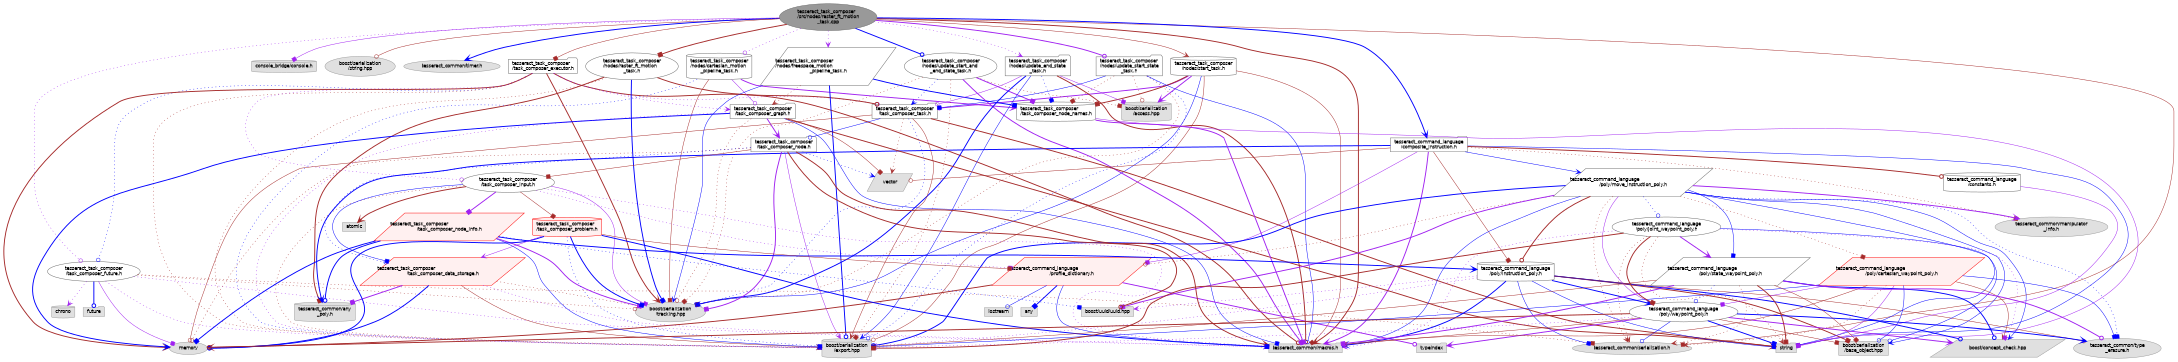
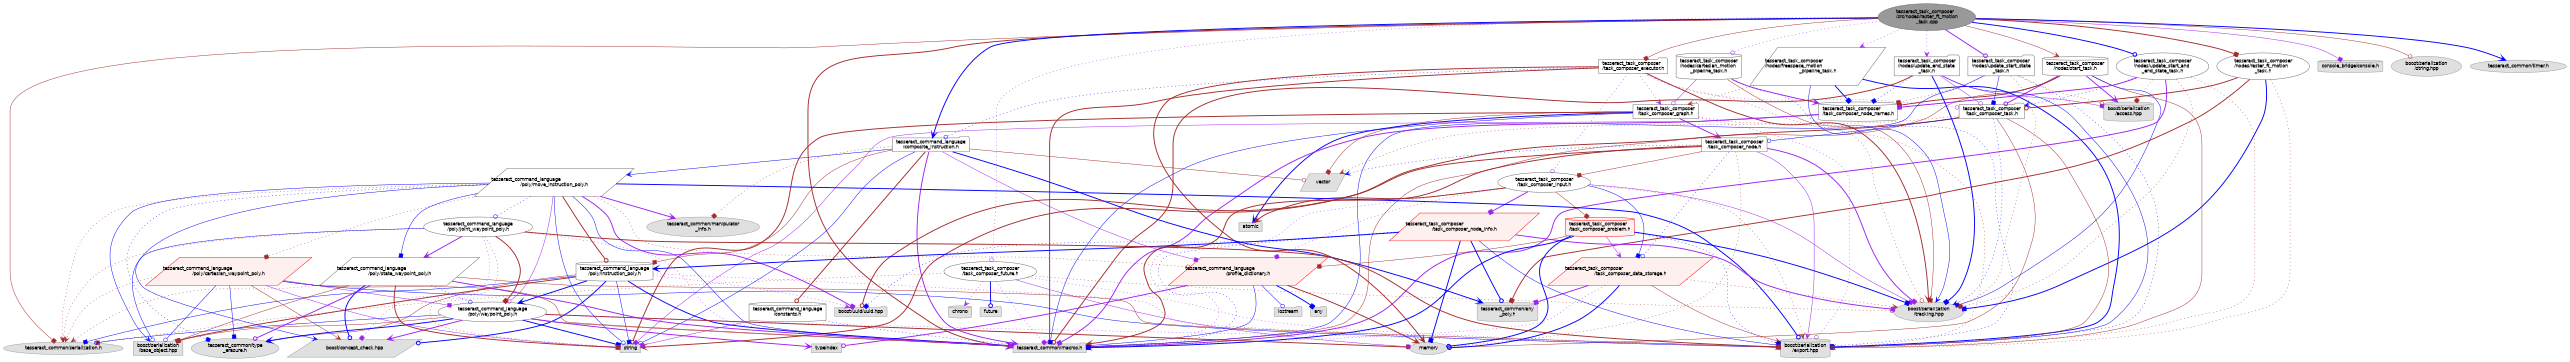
edge "tesseract_task_composer /task_composer_executor.h" -> "tesseract_task_composer /task_composer_future.h": now "tesseract_task_composer /task_composer_executor.h" -> "tesseract_command_language /composite_instruction.h"
edge "tesseract_task_composer /task_composer_graph.h" -> "memory": now "tesseract_task_composer /task_composer_graph.h" -> "atomic"
edge "tesseract_task_composer /task_composer_node_info.h" -> "tesseract_common/macros.h": added
edge "tesseract_command_language /constants.h" -> "tesseract_common/macros.h": added
